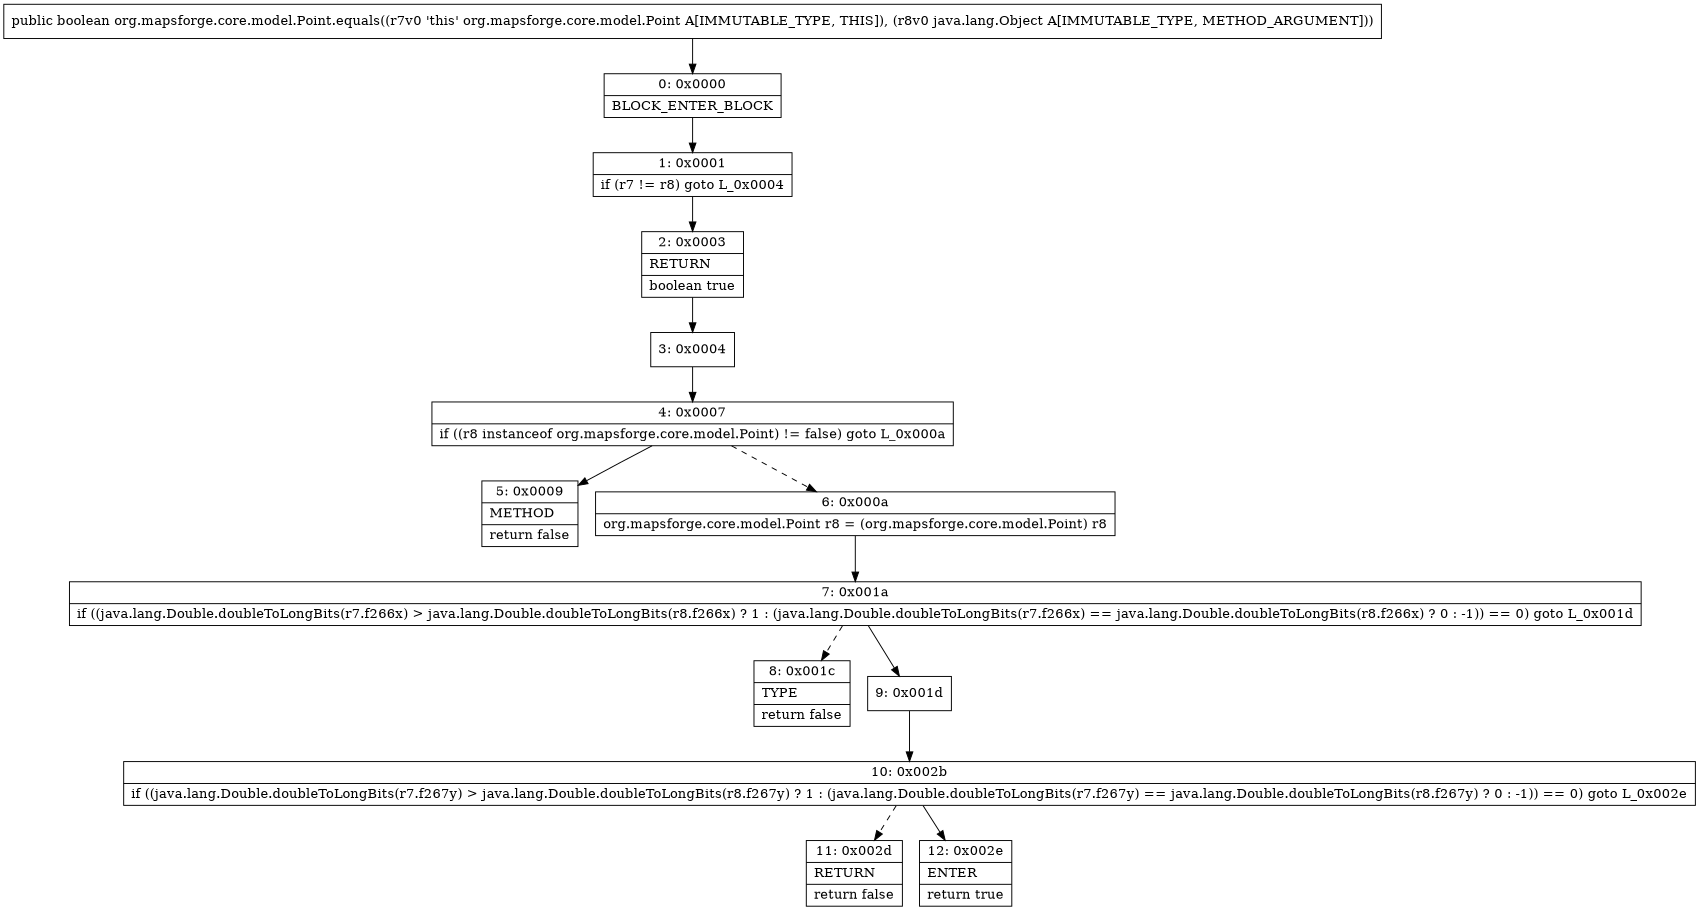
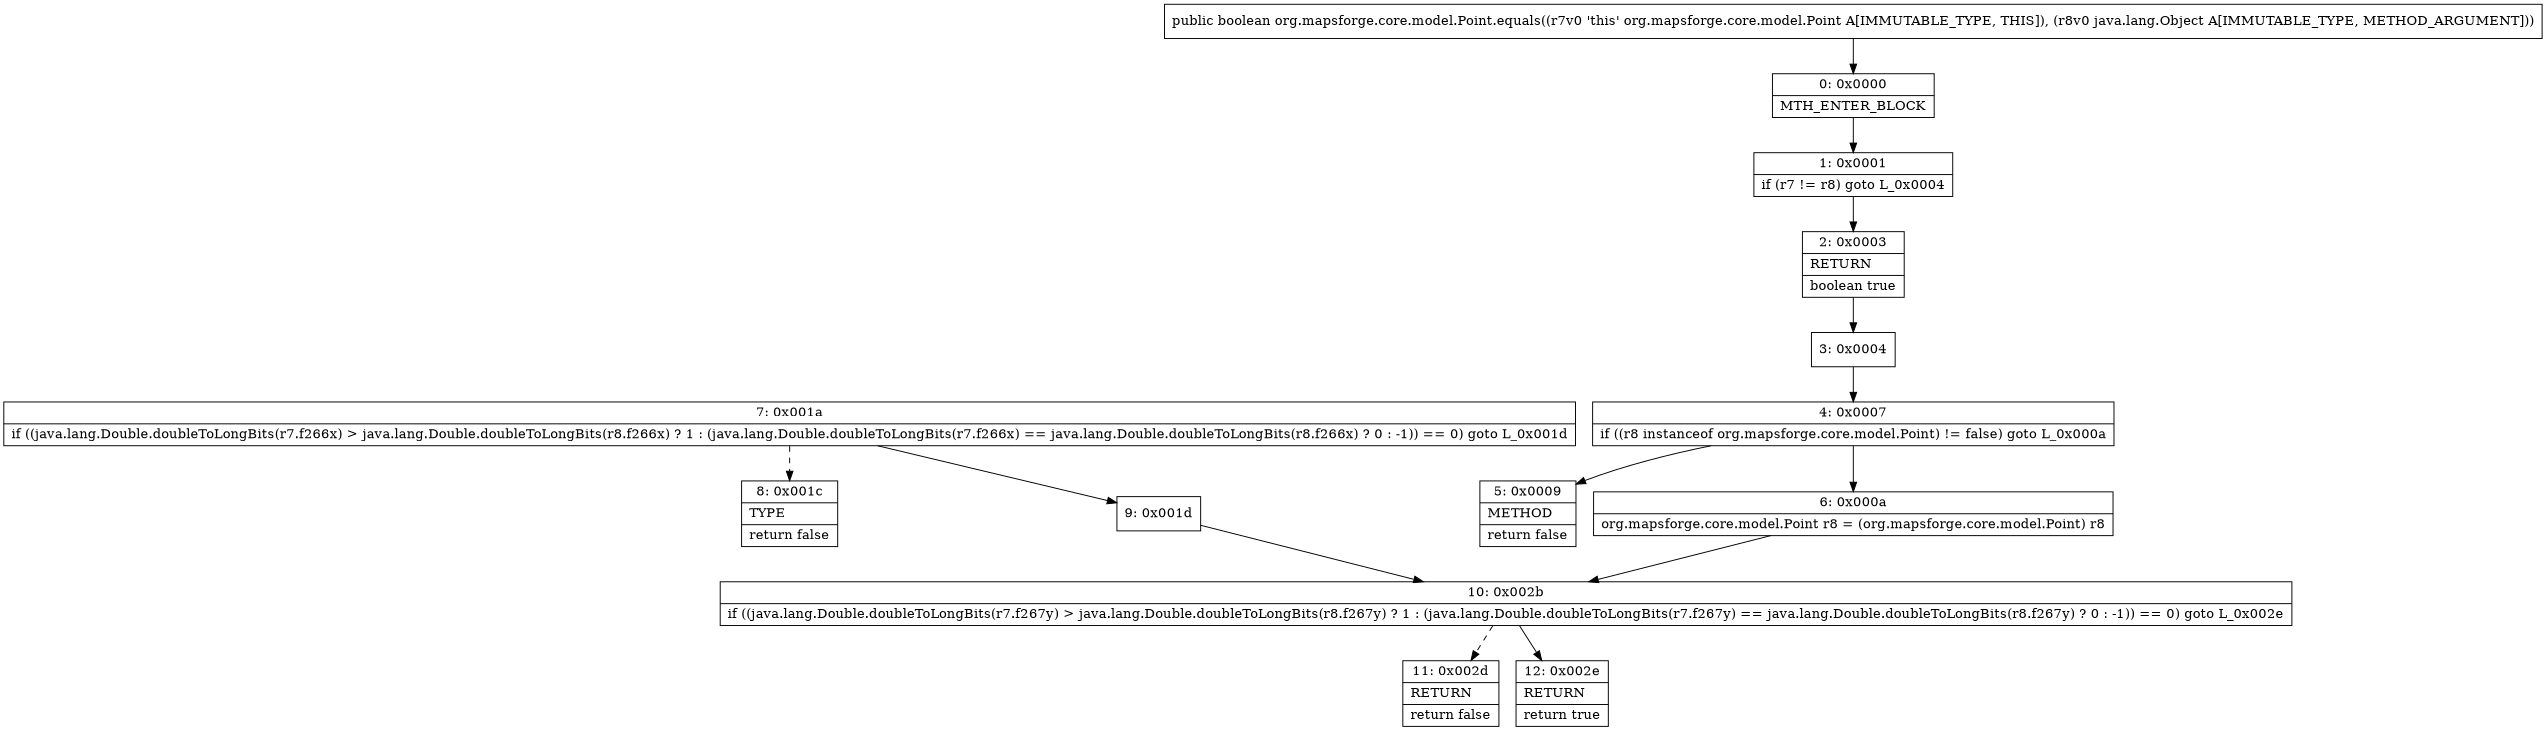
node "0: 0x0000": text "BLOCK_ENTER_BLOCK" -> "MTH_ENTER_BLOCK"
edge "4: 0x0007" -> "6: 0x000a": style dashed -> solid
edge "6: 0x000a" -> "7: 0x001a": now "6: 0x000a" -> "10: 0x002b"
node "12: 0x002e": text "ENTER" -> "RETURN"
